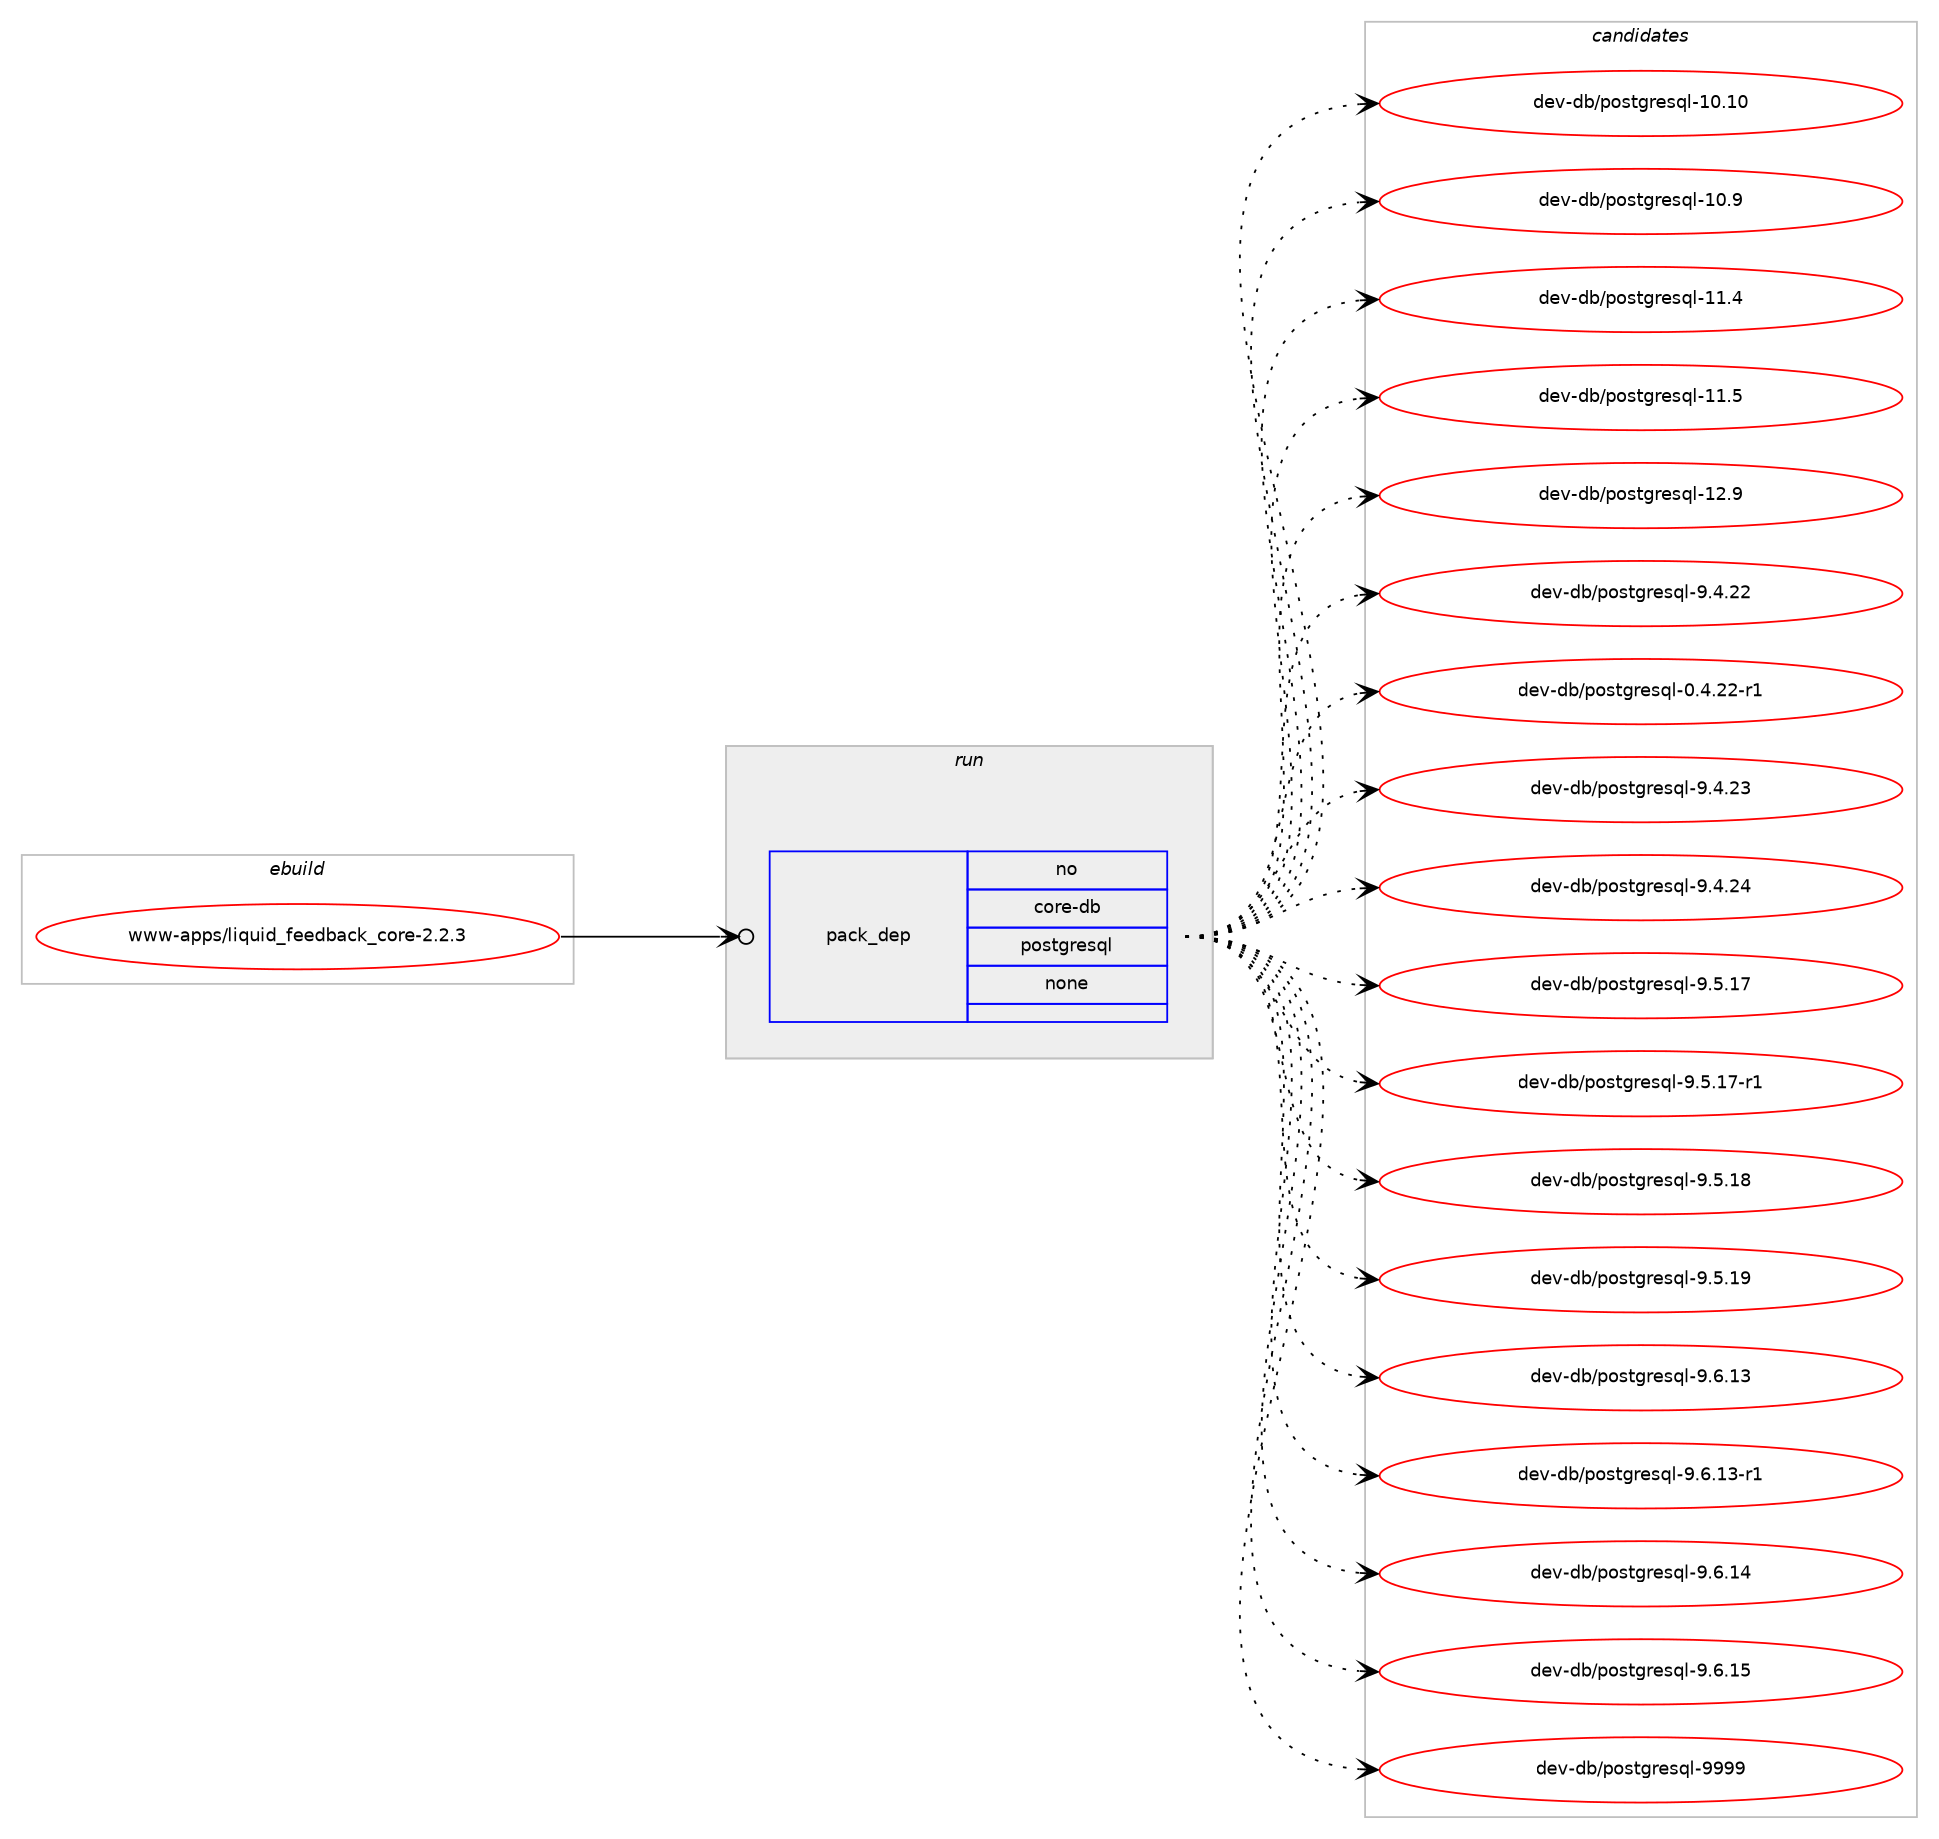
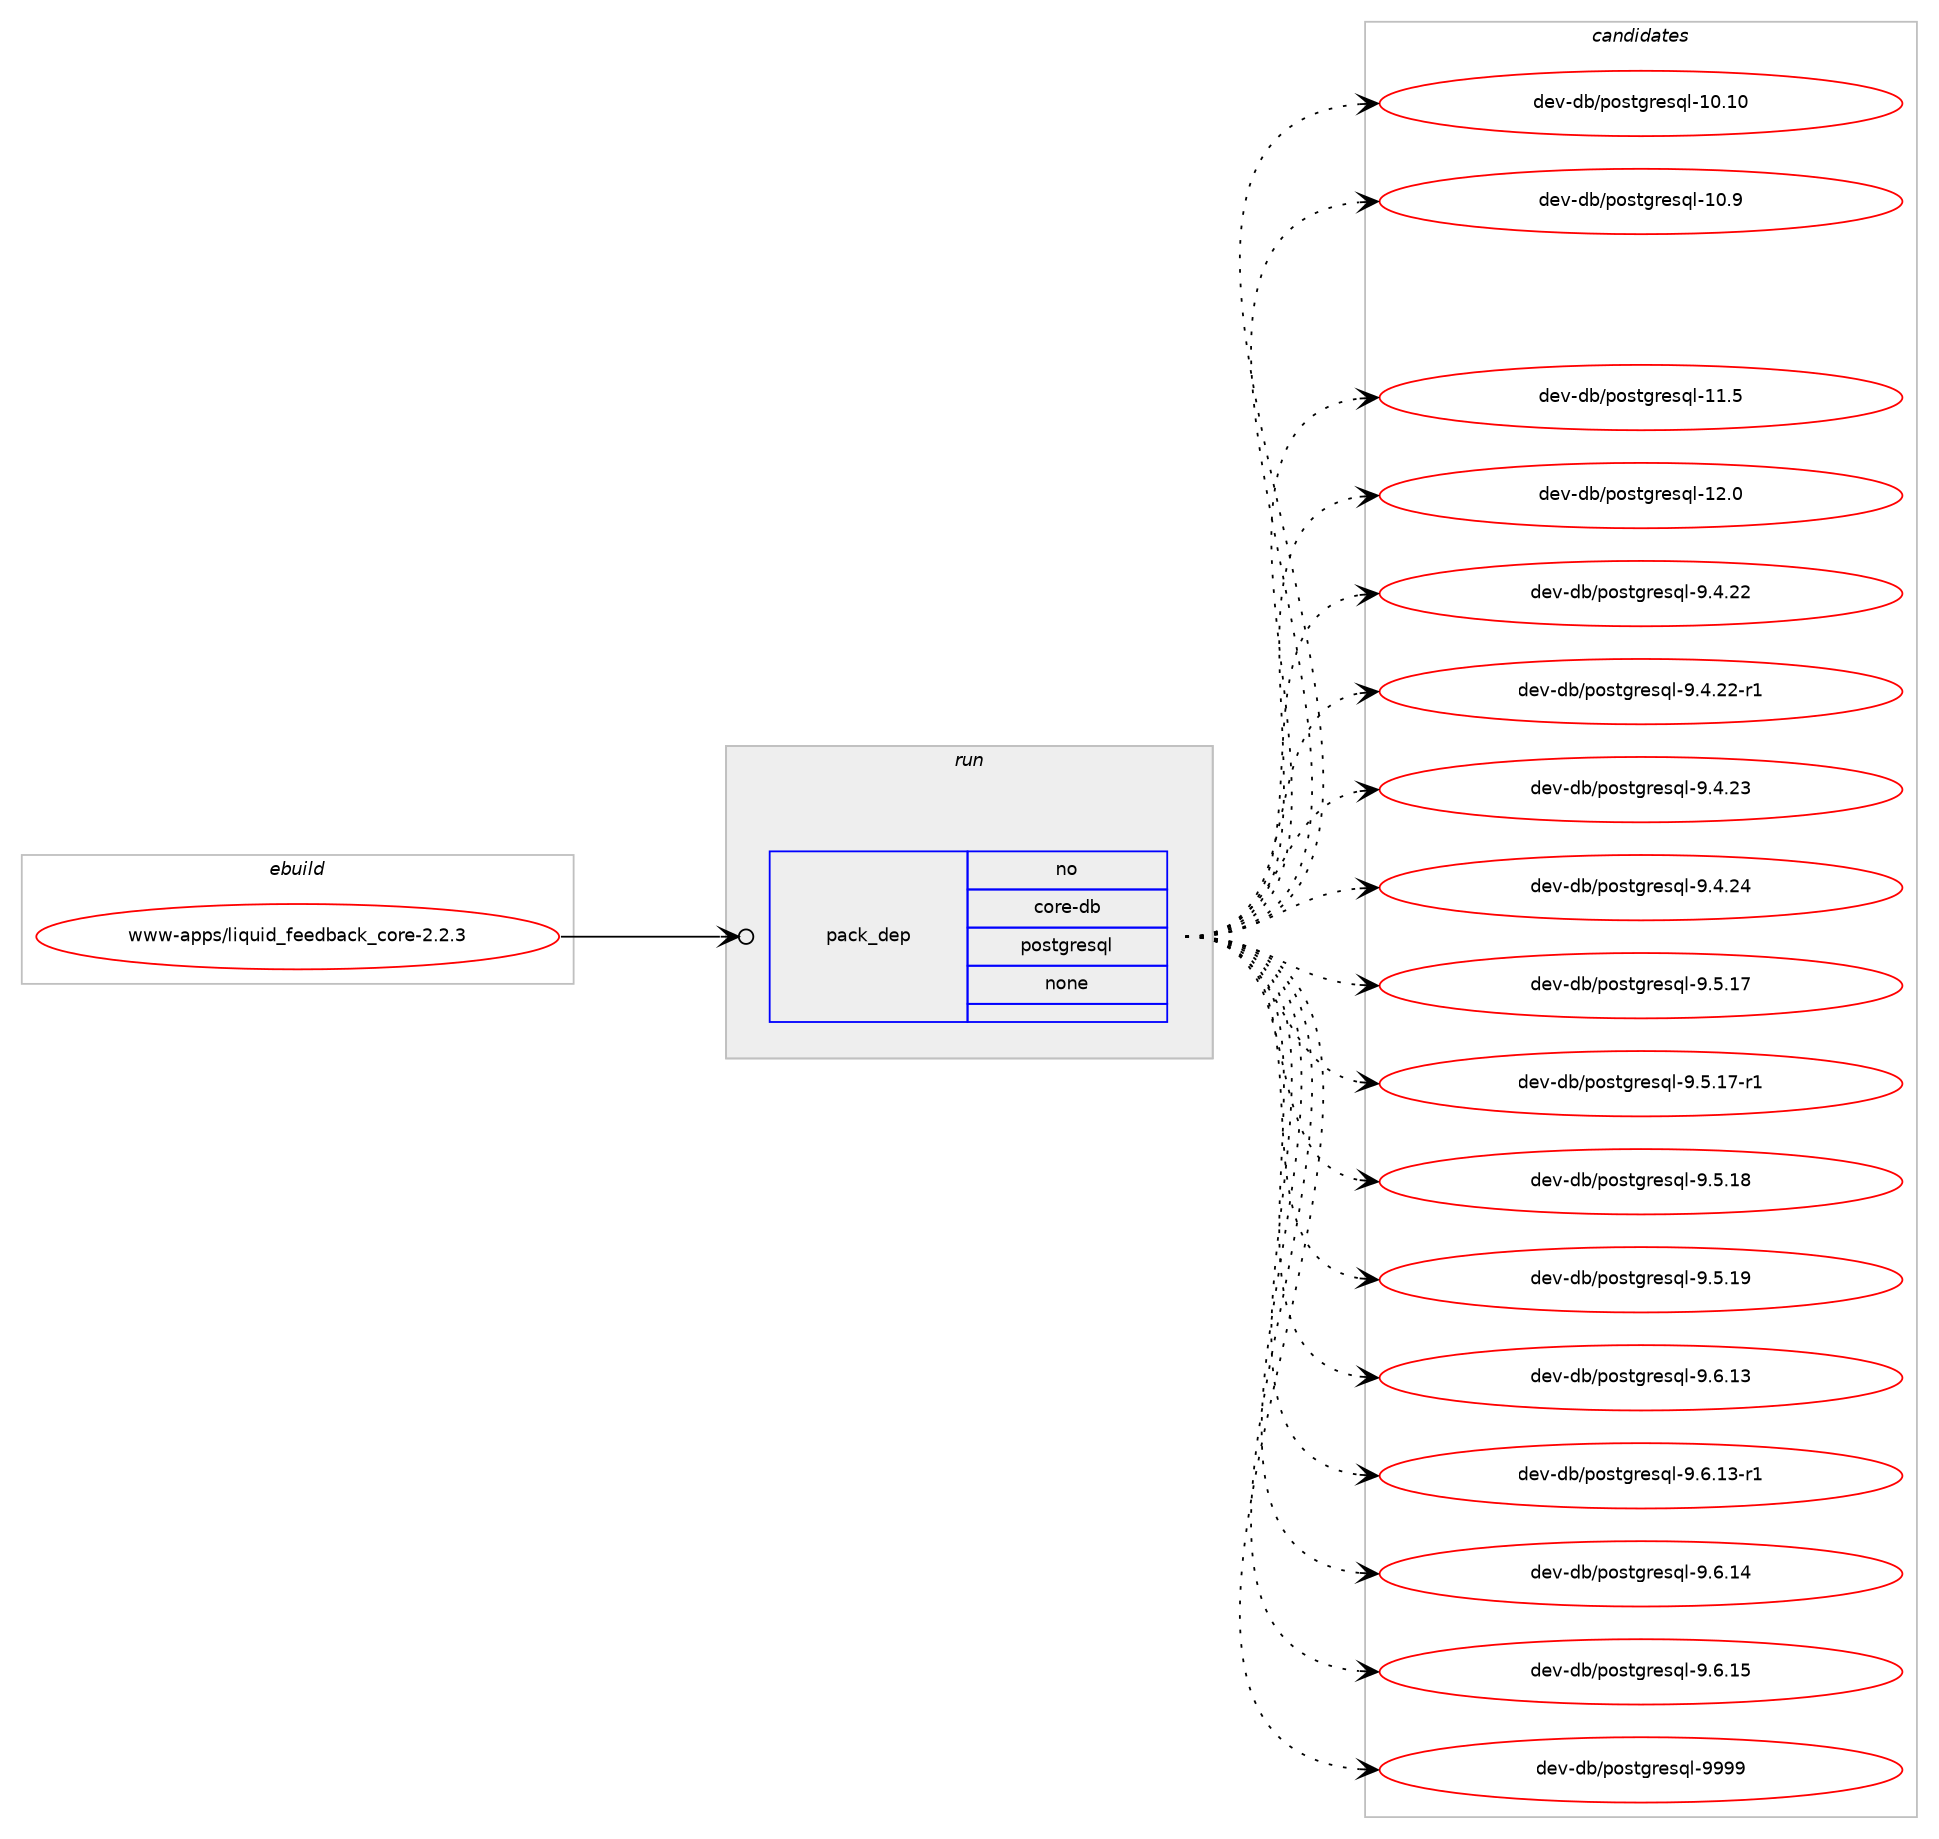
node "dev-db/postgresql-11.4": removed
node "dev-db/postgresql-12.9": label "dev-db/postgresql-12.9" -> "dev-db/postgresql-12.0"
node "dev-db/postgresql-0.4.22-r1": label "dev-db/postgresql-0.4.22-r1" -> "dev-db/postgresql-9.4.22-r1"
